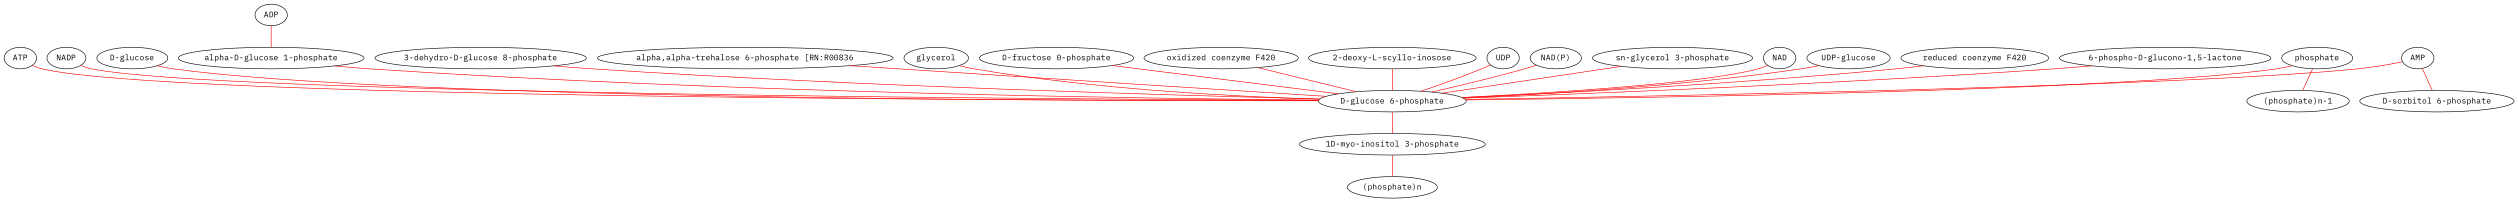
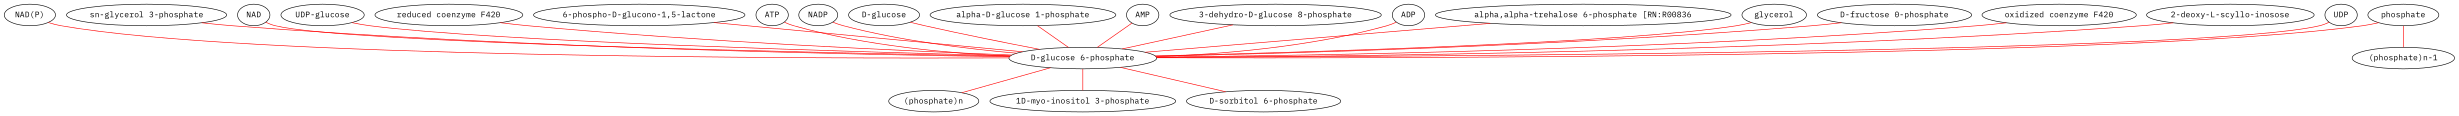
edge "ADP" -- "alpha-D-glucose 1-phosphate": now "ADP" -- "D-glucose 6-phosphate"
edge "AMP" -- "D-sorbitol 6-phosphate": now "D-glucose 6-phosphate" -- "D-sorbitol 6-phosphate"
edge "1D-myo-inositol 3-phosphate" -- "(phosphate)n": now "D-glucose 6-phosphate" -- "(phosphate)n"
